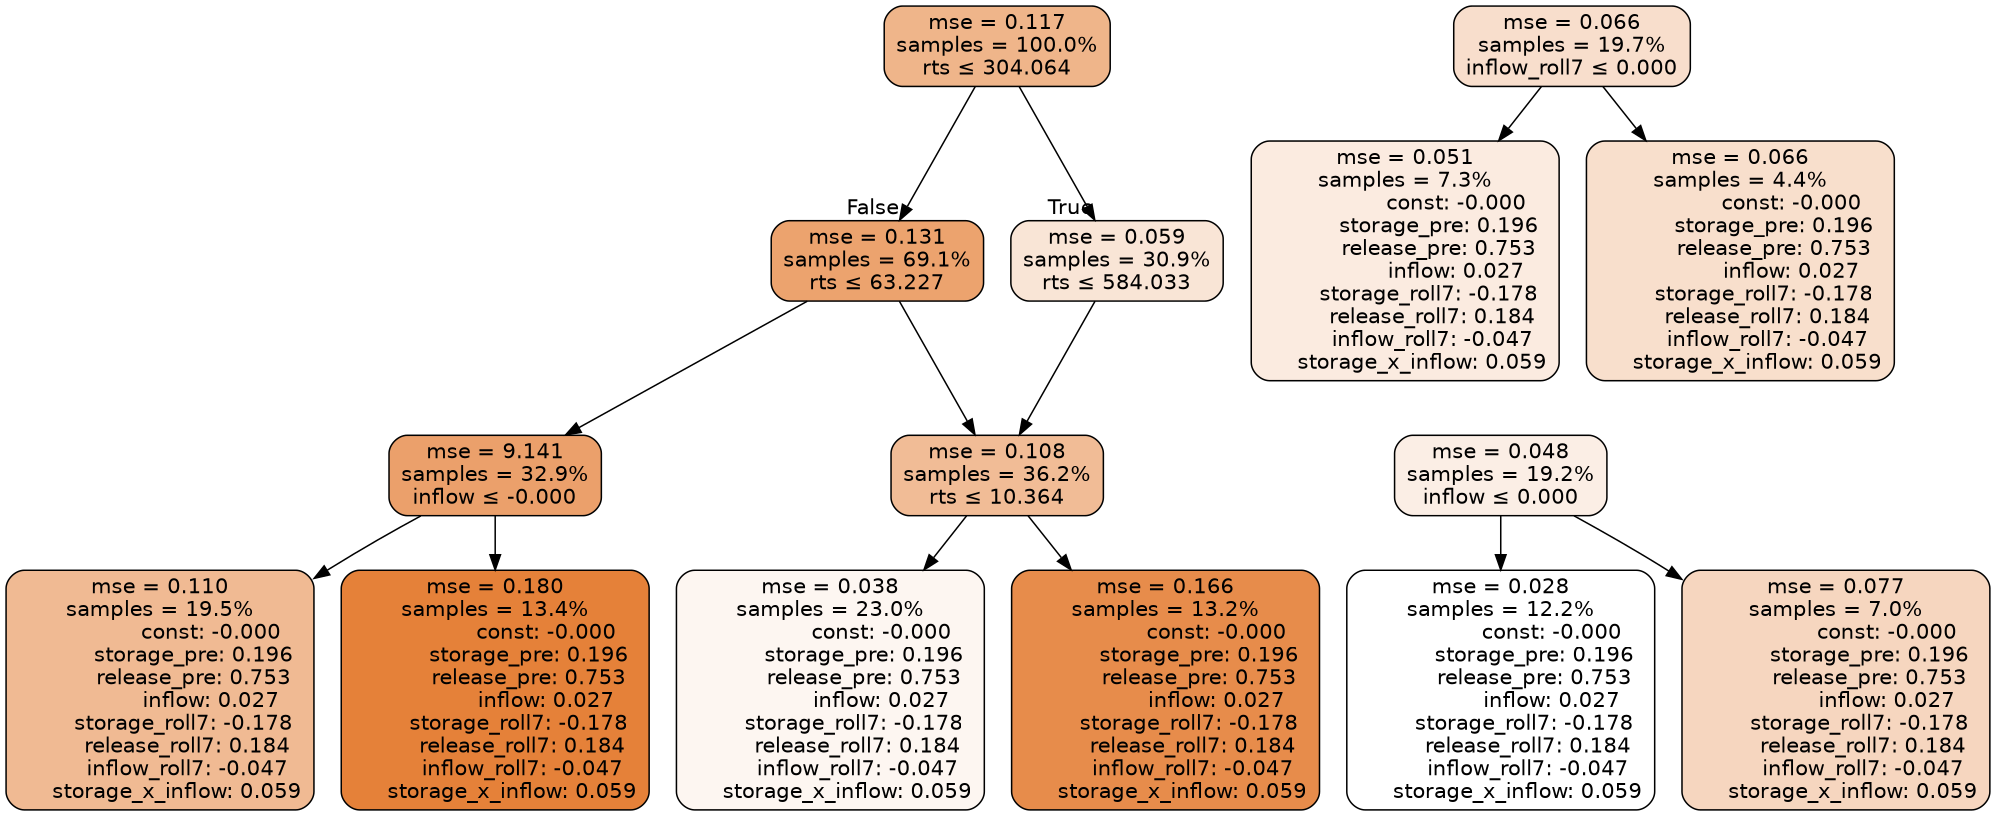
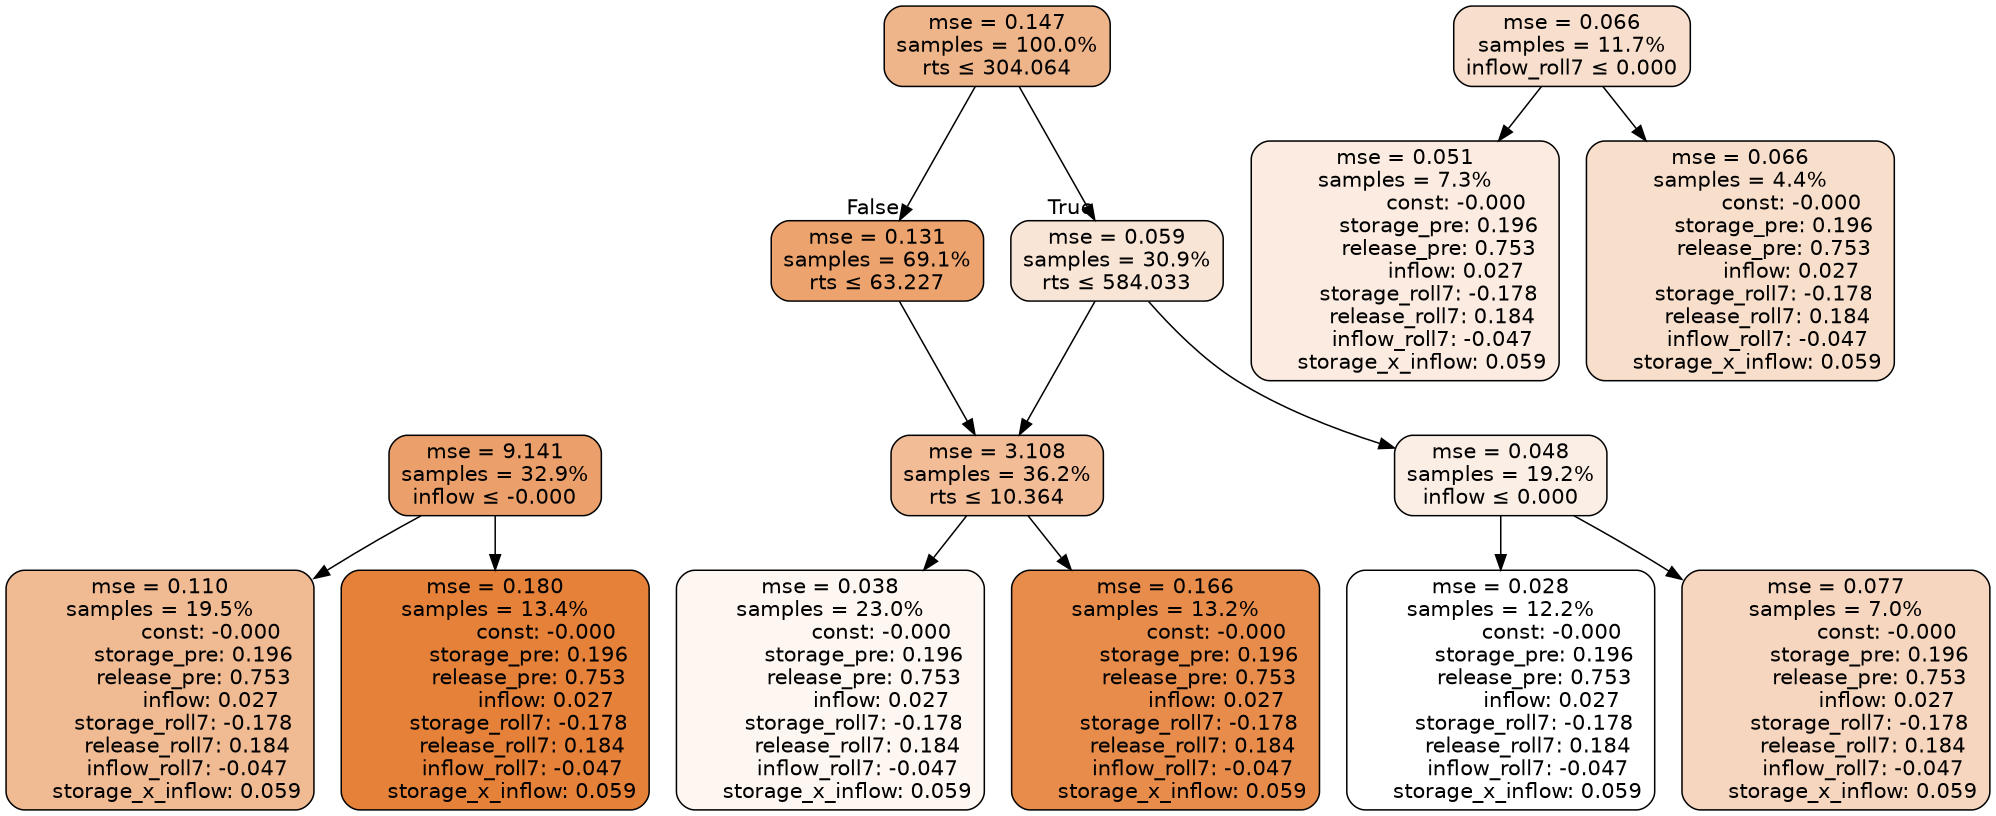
node "mse = 0.117 samples = 100.0% rts ≤ 304.064": label "mse = 0.117 samples = 100.0% rts ≤ 304.064" -> "mse = 0.147 samples = 100.0% rts ≤ 304.064"
node "mse = 0.066 samples = 19.7% inflow_roll7 ≤ 0.000": label "mse = 0.066 samples = 19.7% inflow_roll7 ≤ 0.000" -> "mse = 0.066 samples = 11.7% inflow_roll7 ≤ 0.000"
edge "mse = 0.131 samples = 69.1% rts ≤ 63.227" -> "mse = 9.141 samples = 32.9% inflow ≤ -0.000": removed
edge "mse = 0.059 samples = 30.9% rts ≤ 584.033" -> "mse = 0.048 samples = 19.2% inflow ≤ 0.000": added
node "mse = 0.108 samples = 36.2% rts ≤ 10.364": label "mse = 0.108 samples = 36.2% rts ≤ 10.364" -> "mse = 3.108 samples = 36.2% rts ≤ 10.364"
